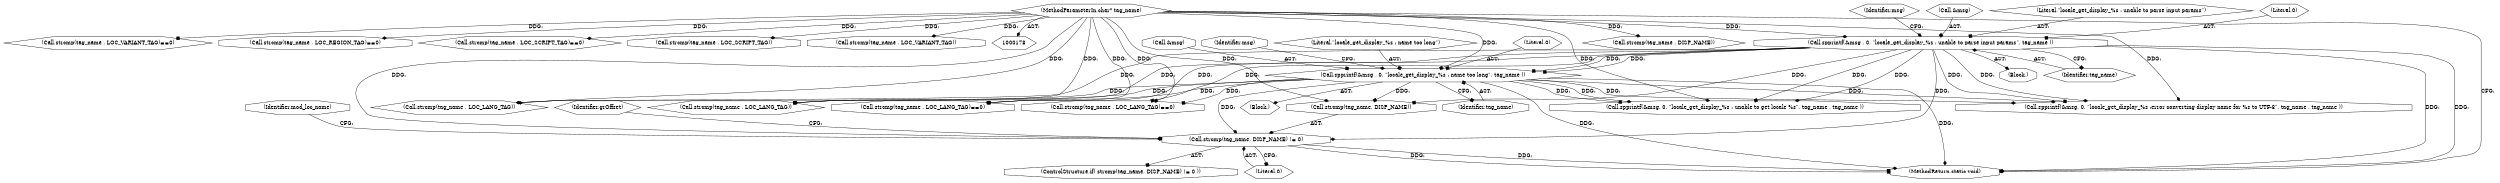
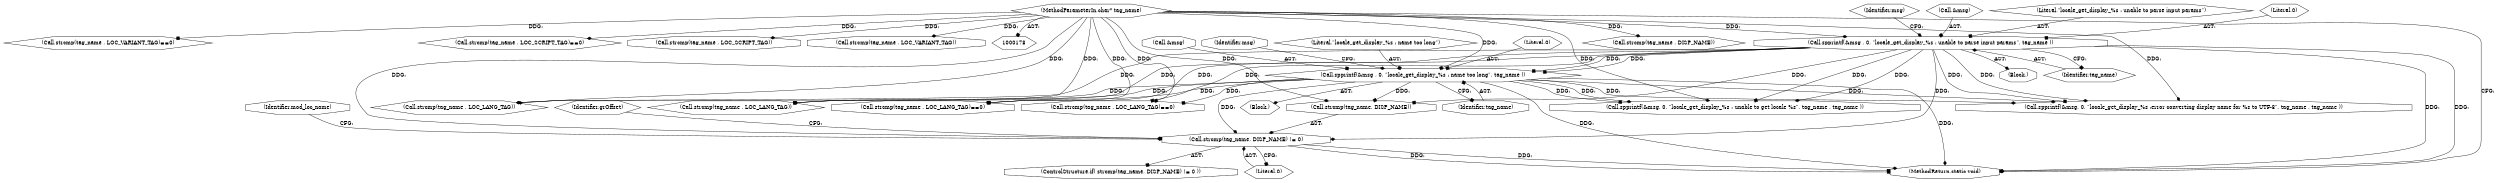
edge "(MethodParameterIn,char* tag_name)" -> "1000178": arrowhead diamond -> box
node "(Call,strcmp(tag_name , LOC_REGION_TAG)==0)": removed
